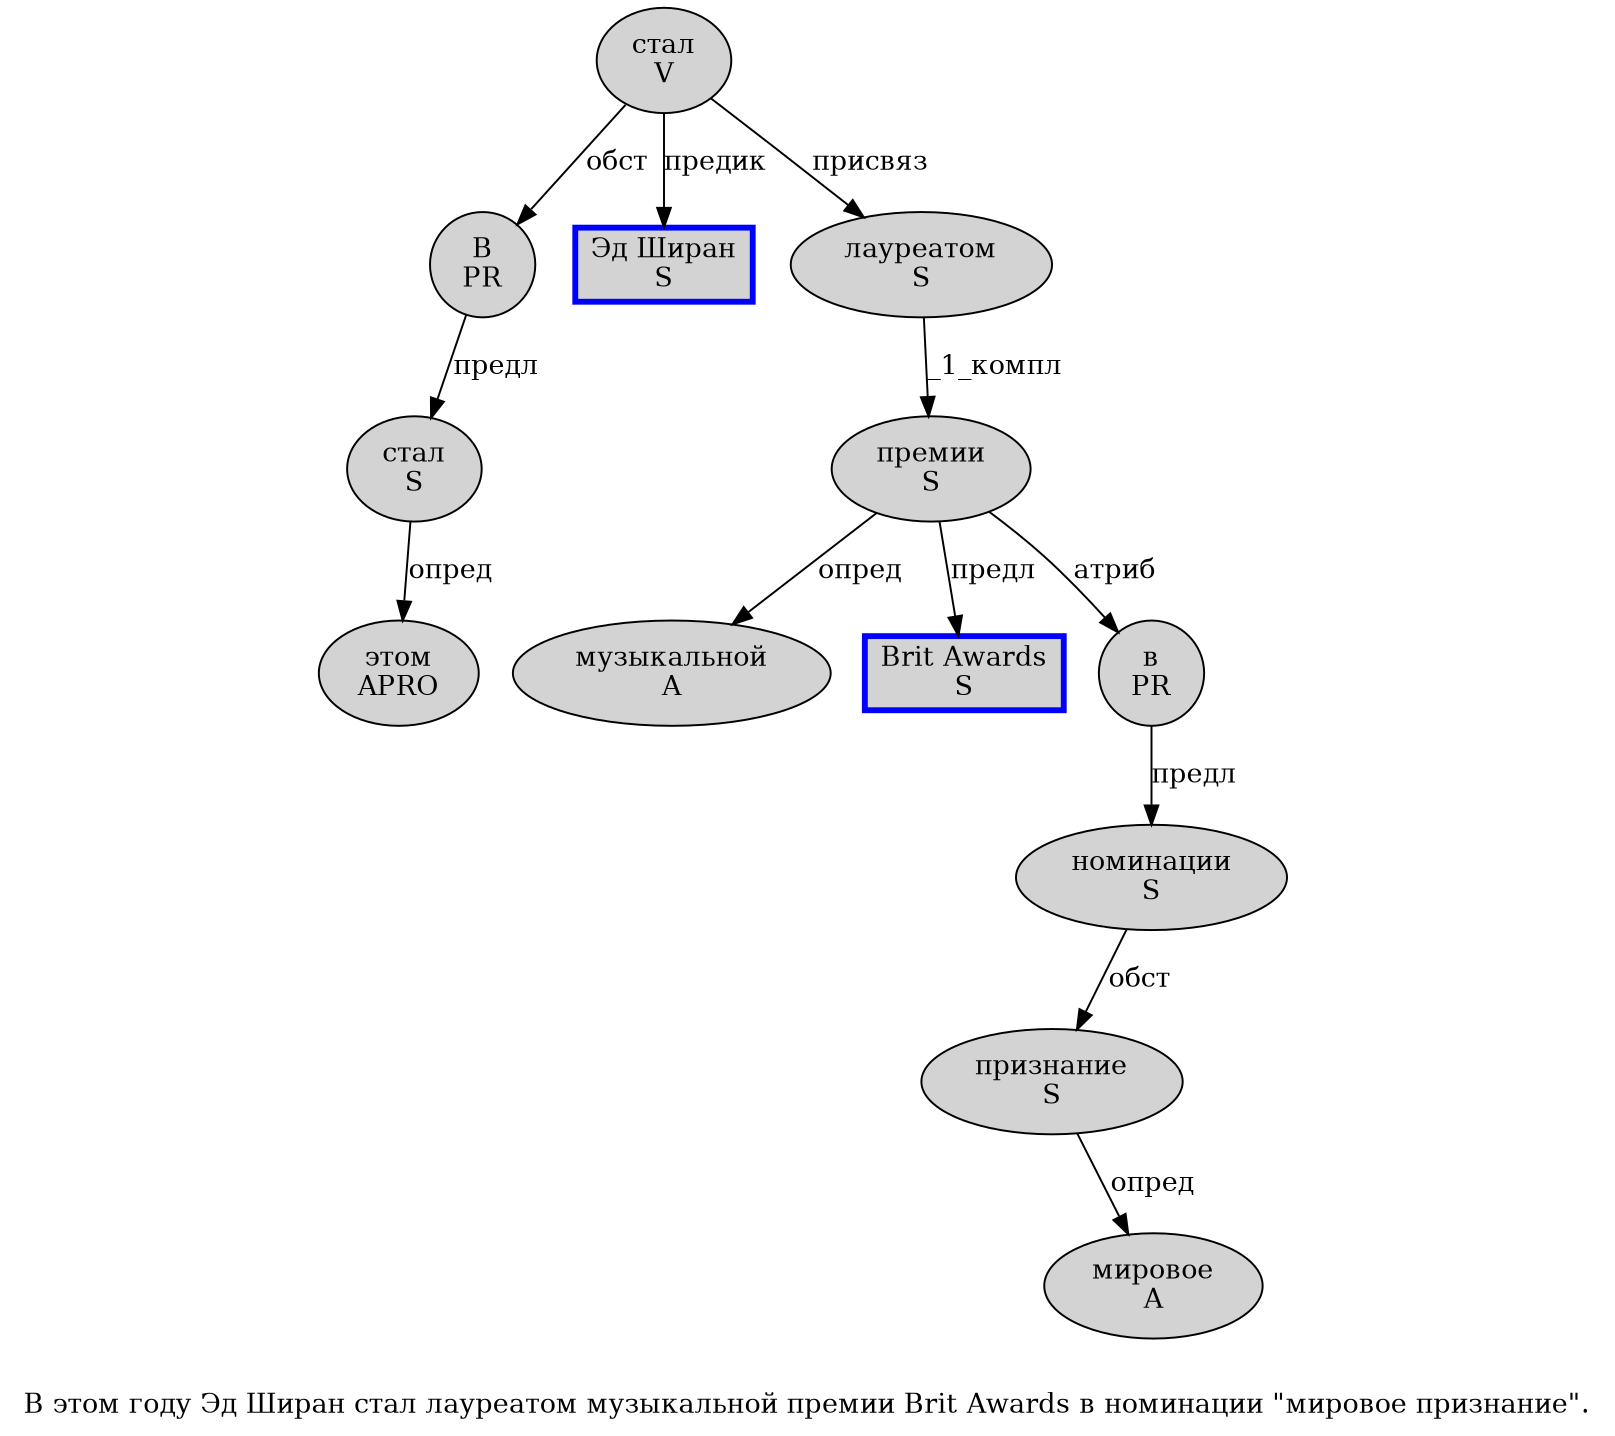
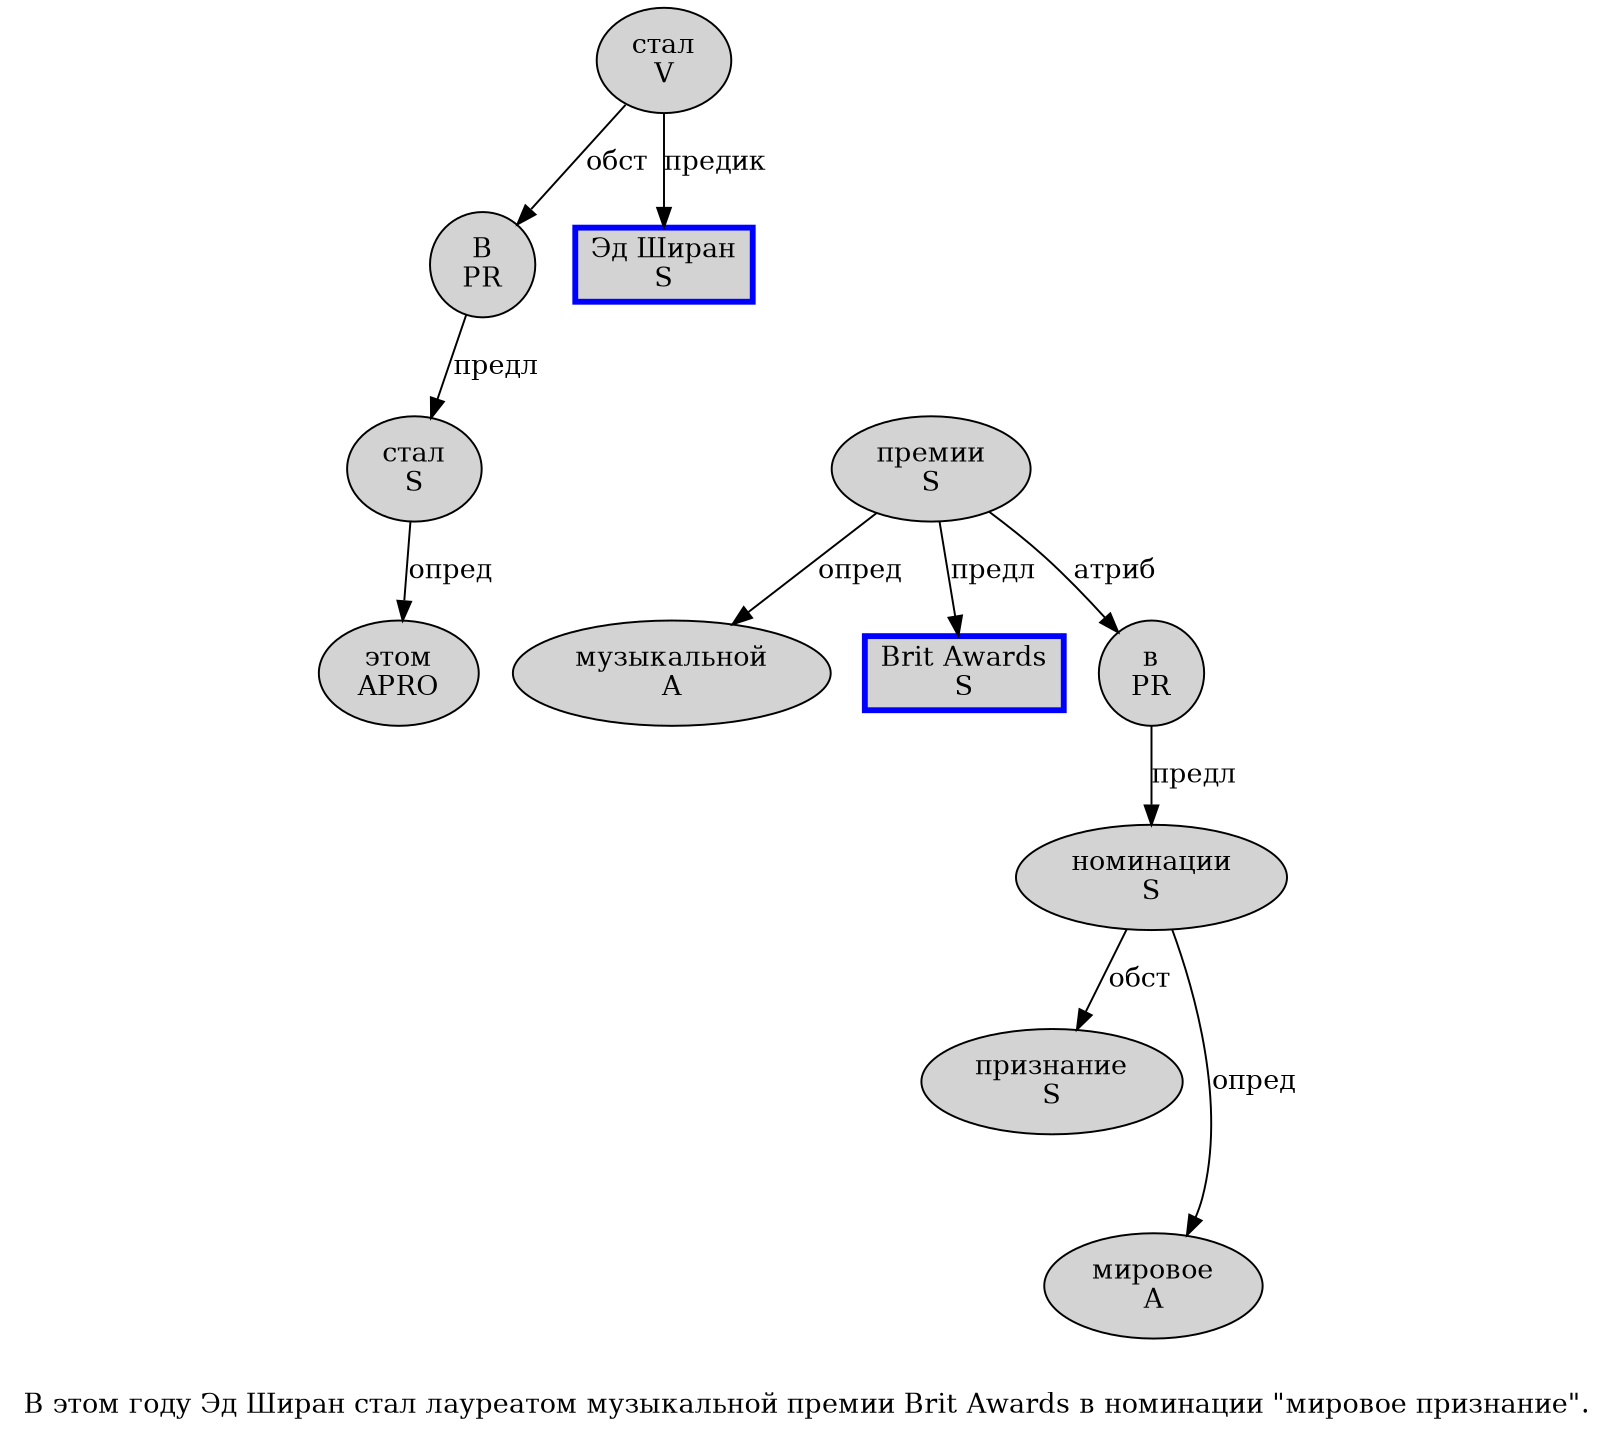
node "лауреатом S": removed
edge "признание S" -> "мировое A": now "номинации S" -> "мировое A"
